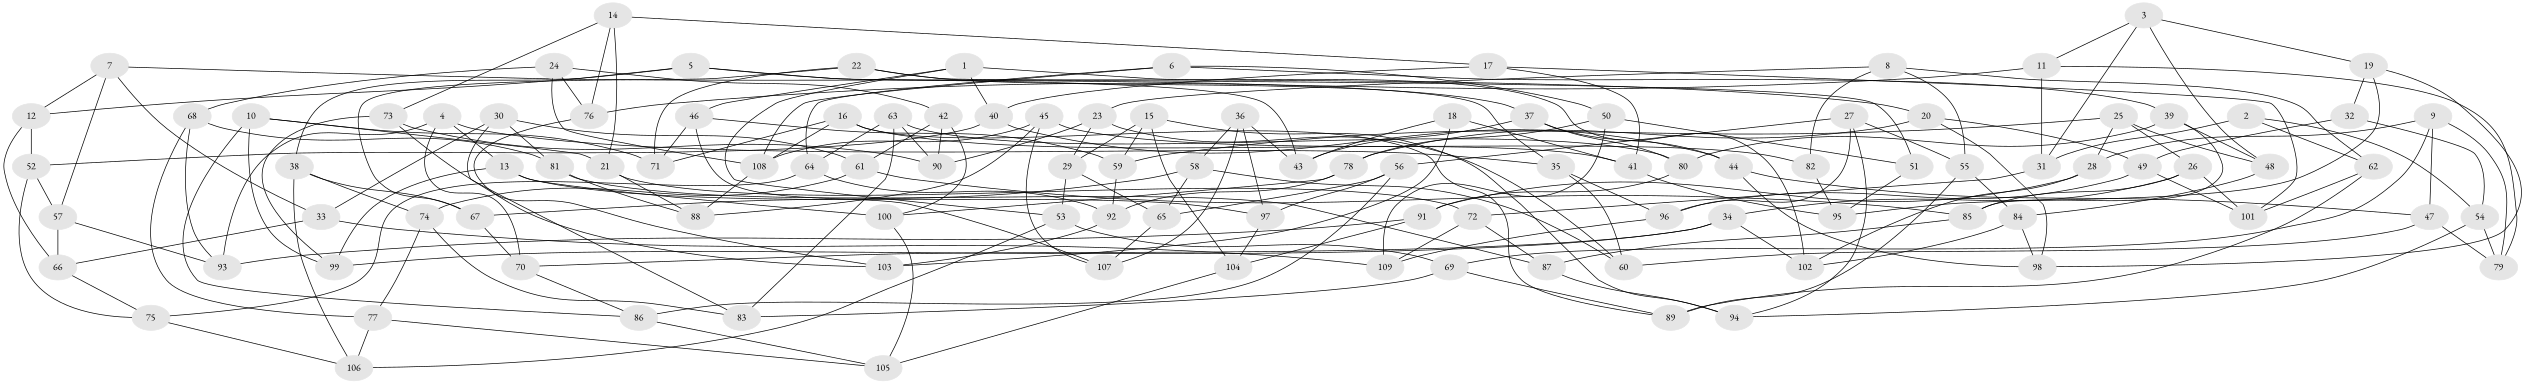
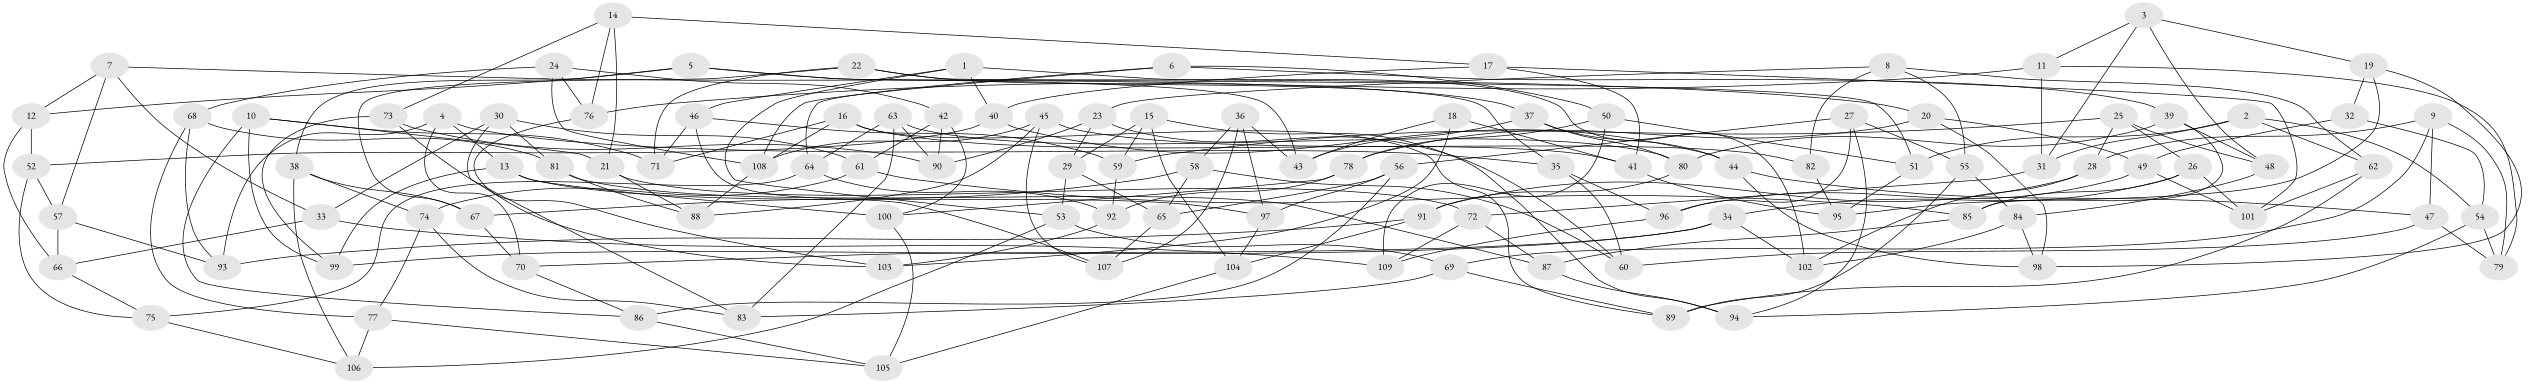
edge "2" -- "51": added
